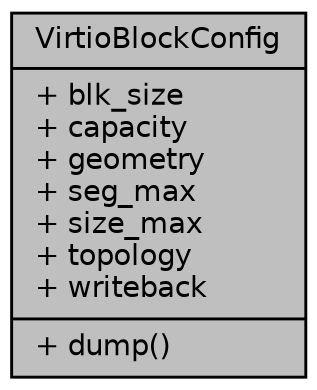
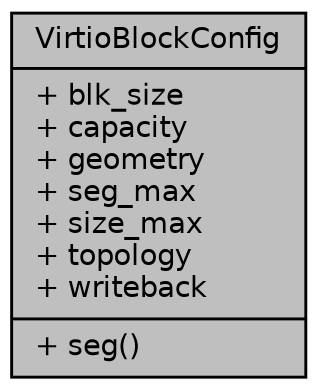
node "VirtioBlockConfig": text "+ dump()" -> "+ seg()"
